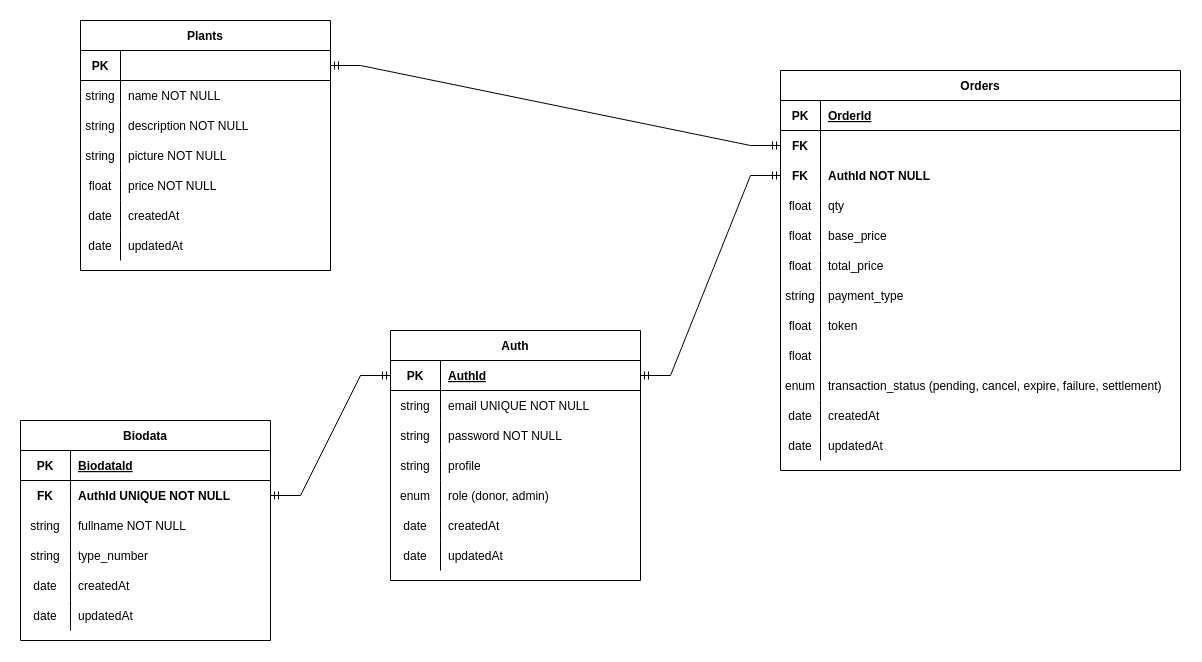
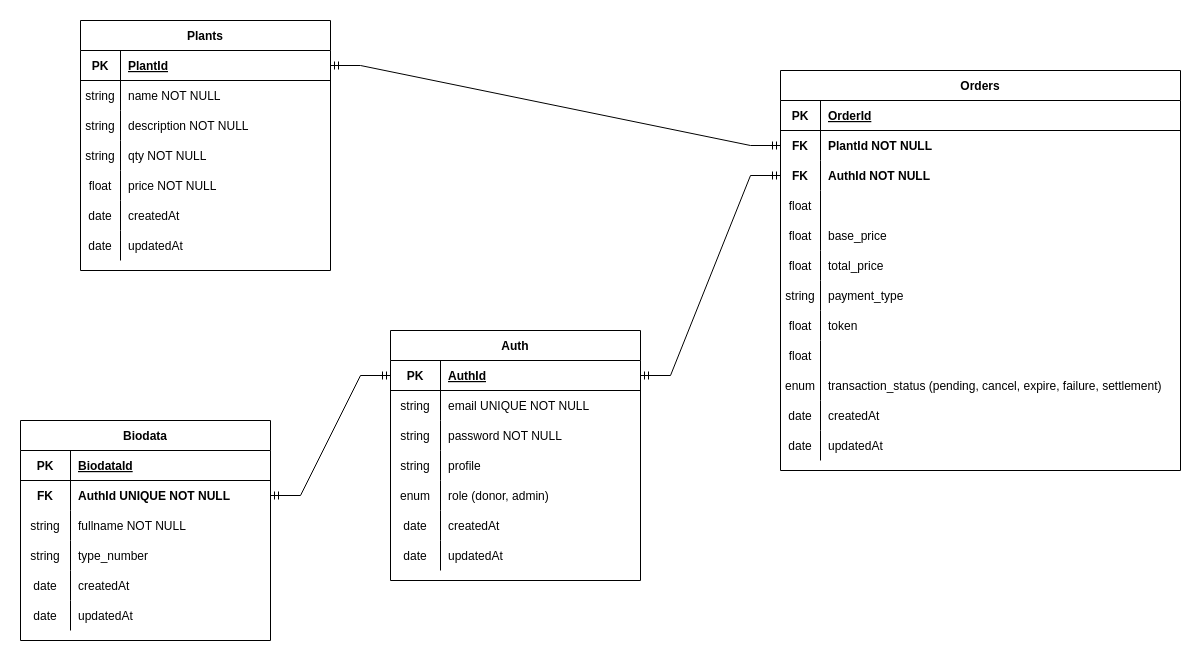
node "PlantId": added
node "PlantId NOT NULL": added
node "picture NOT NULL": label "picture NOT NULL" -> "qty NOT NULL"
node "qty": removed
